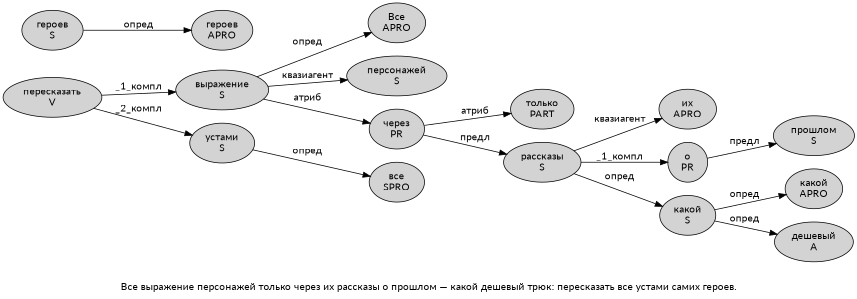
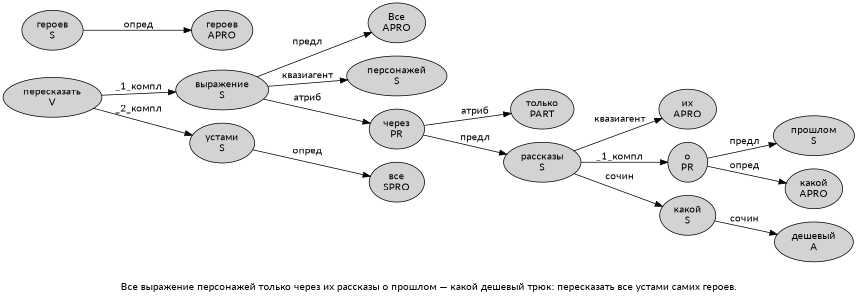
edge "выражение S" -> "Все APRO": label "опред" -> "предл"
edge "рассказы S" -> "какой S": label "опред" -> "сочин"
edge "какой S" -> "какой APRO": now "о PR" -> "какой APRO"
edge "какой S" -> "дешевый A": label "опред" -> "сочин"
